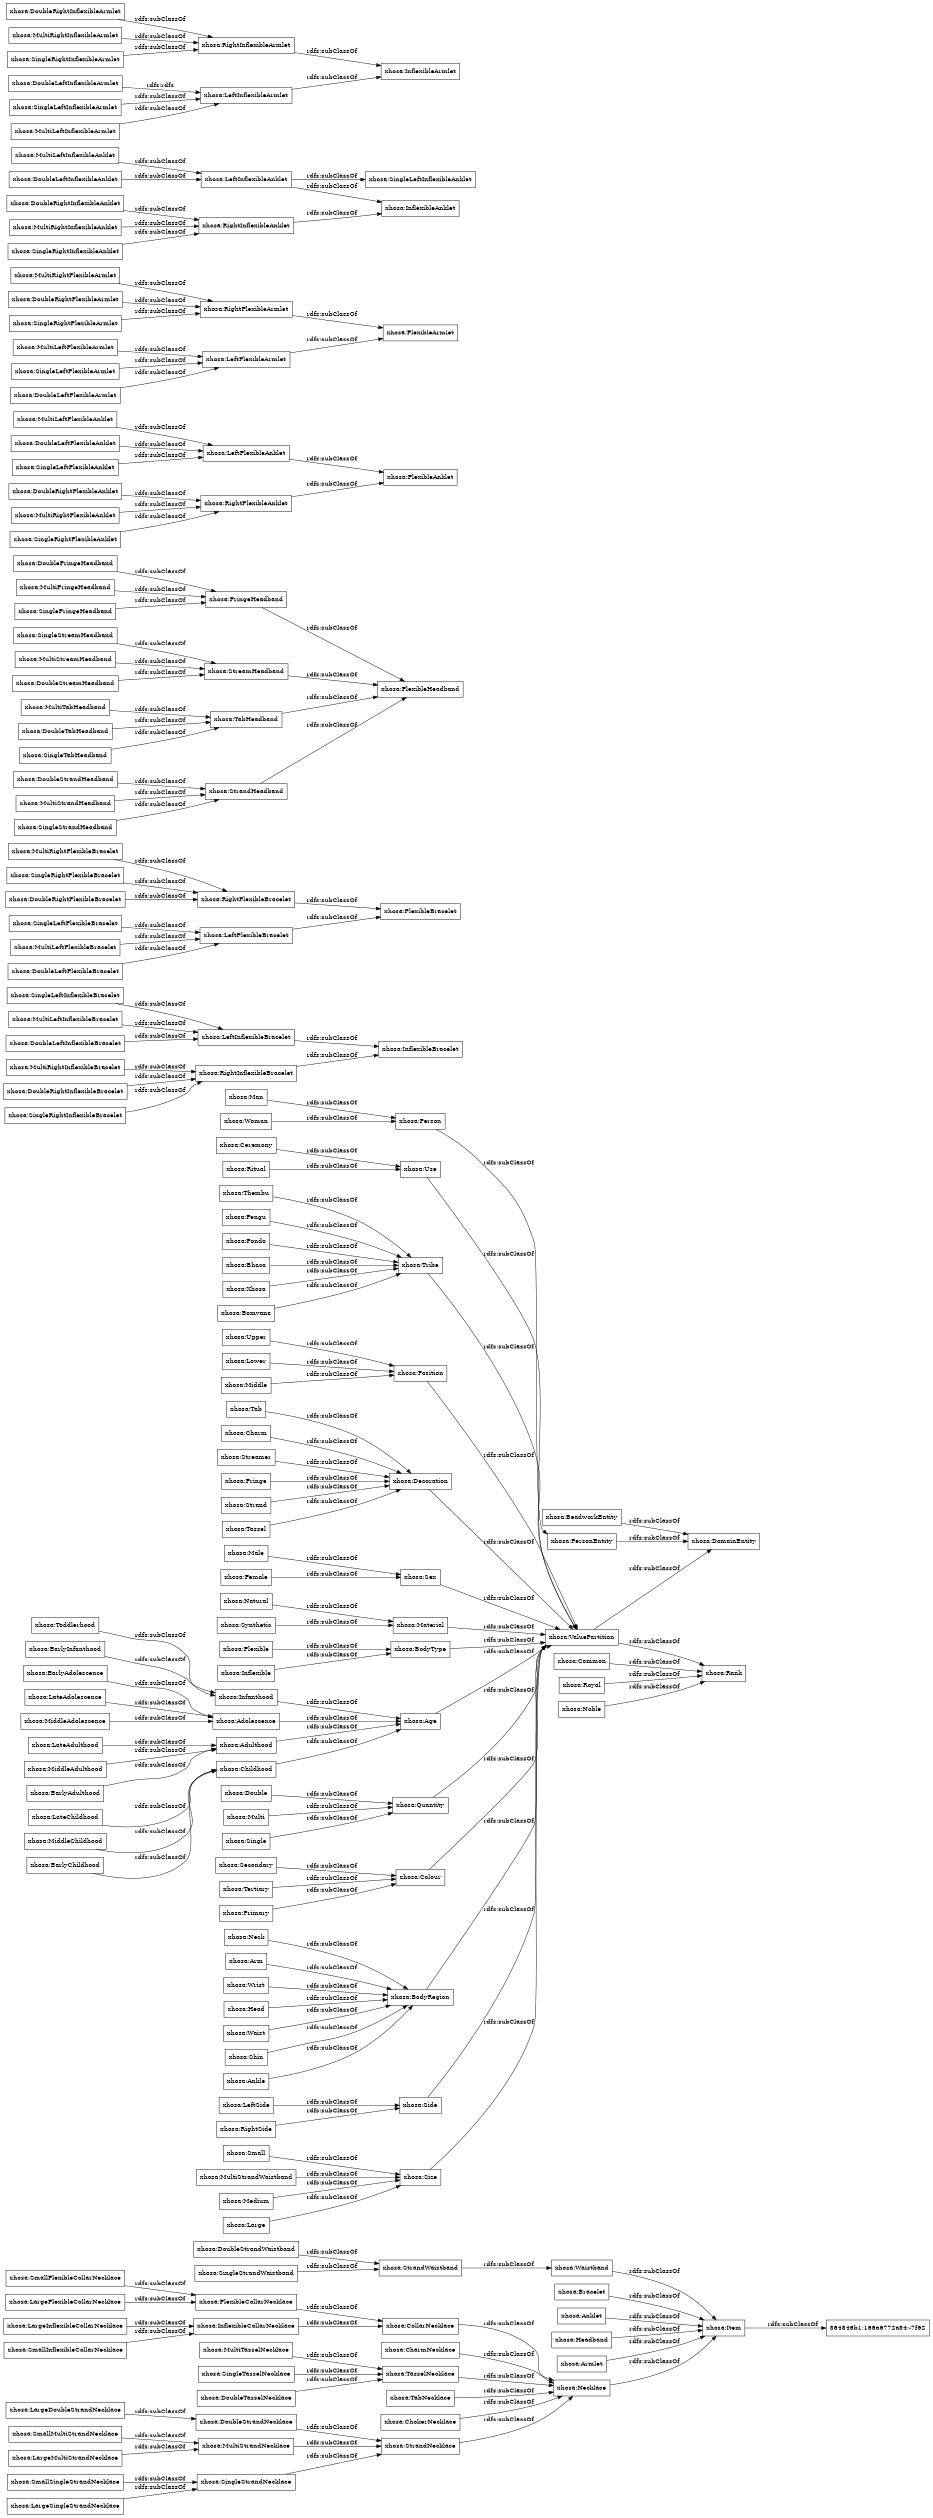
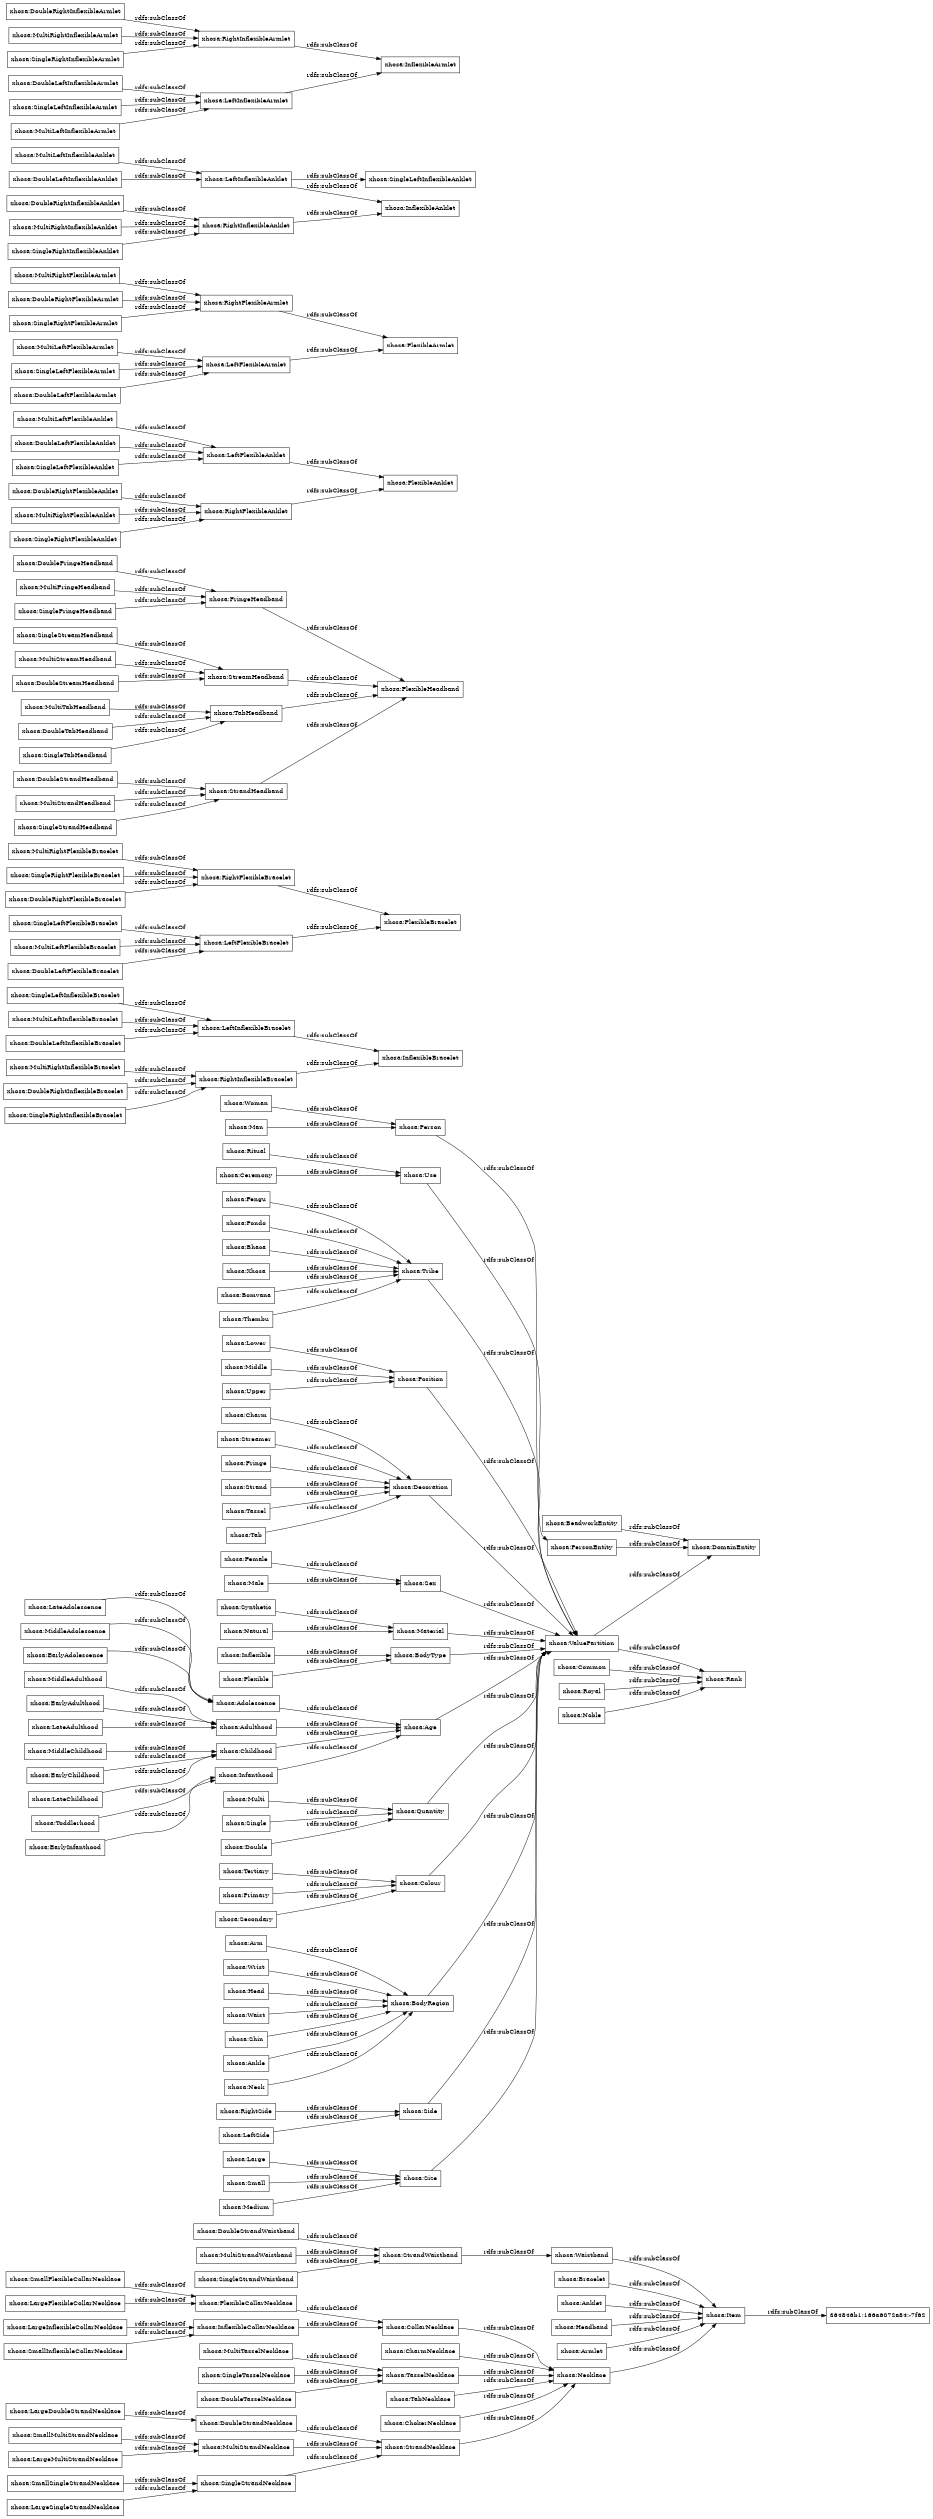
edge "xhosa:DoubleLeftInflexibleArmlet" -> "xhosa:LeftInflexibleArmlet": label "rdfs:rdfs" -> "rdfs:subClassOf"
edge "xhosa:MultiStrandWaistband" -> "xhosa:Size": now "xhosa:MultiStrandWaistband" -> "xhosa:StrandWaistband"
node "364846b1:166a6772a84:-7f62": label "364846b1:166a6772a84:-7f62" -> "364846b1:166a6072a84:-7f62"
